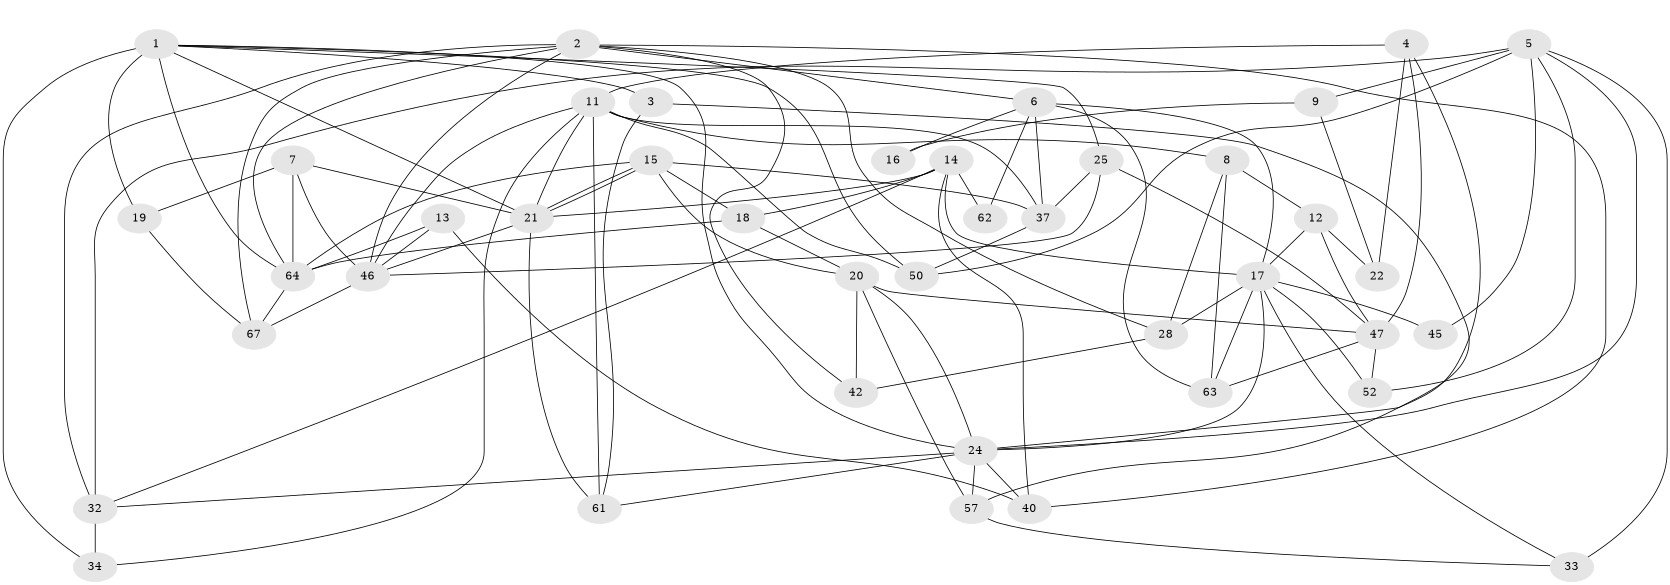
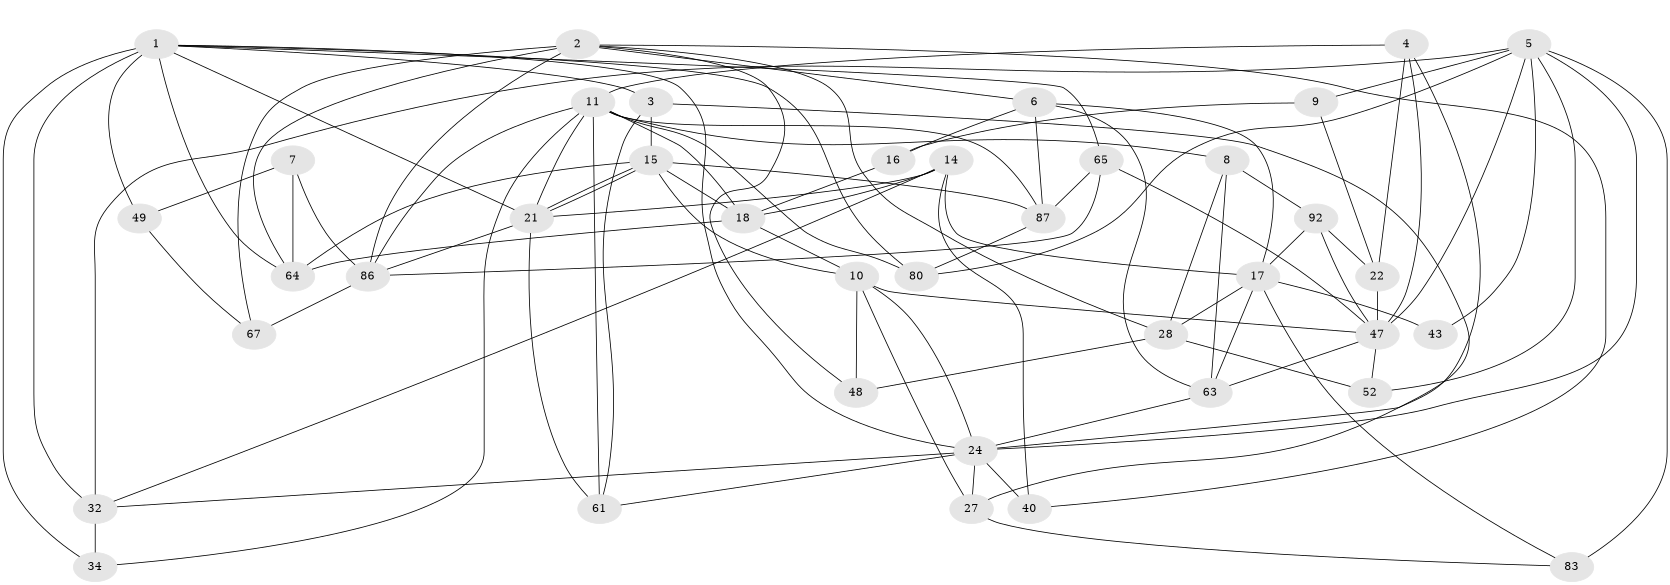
edge "2" -- "32": now "1" -- "32"
edge "3" -- "15": added
edge "11" -- "18": added
node "25": label "25" -> "65"
edge "16" -- "18": added
edge "7" -- "21": removed
edge "5" -- "47": added
node "19": label "19" -> "49"
node "13": removed
node "62": removed
node "37": label "37" -> "87"
node "12": label "12" -> "92"
node "46": label "46" -> "86"
node "20": label "20" -> "10"
node "50": label "50" -> "80"
edge "22" -- "47": added
edge "64" -- "67": removed
edge "17" -- "52": now "28" -- "52"
node "45": label "45" -> "43"
node "42": label "42" -> "48"
edge "17" -- "24": now "63" -- "24"
node "57": label "57" -> "27"
node "33": label "33" -> "83"
